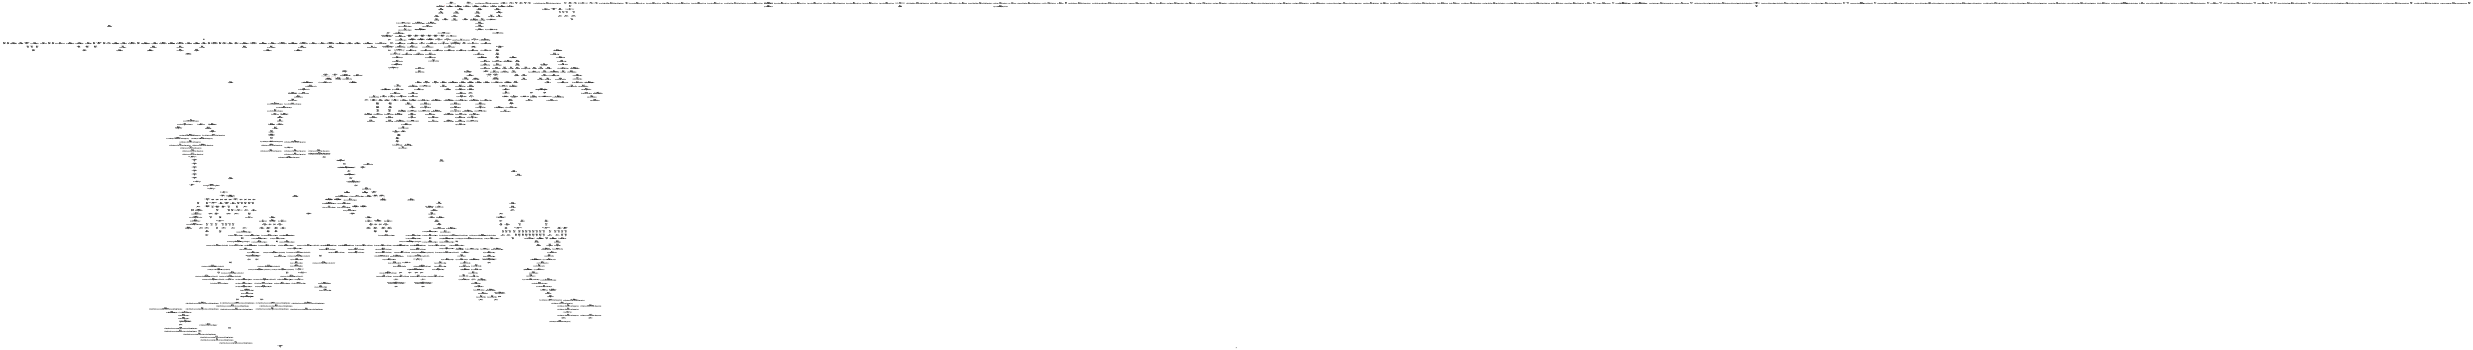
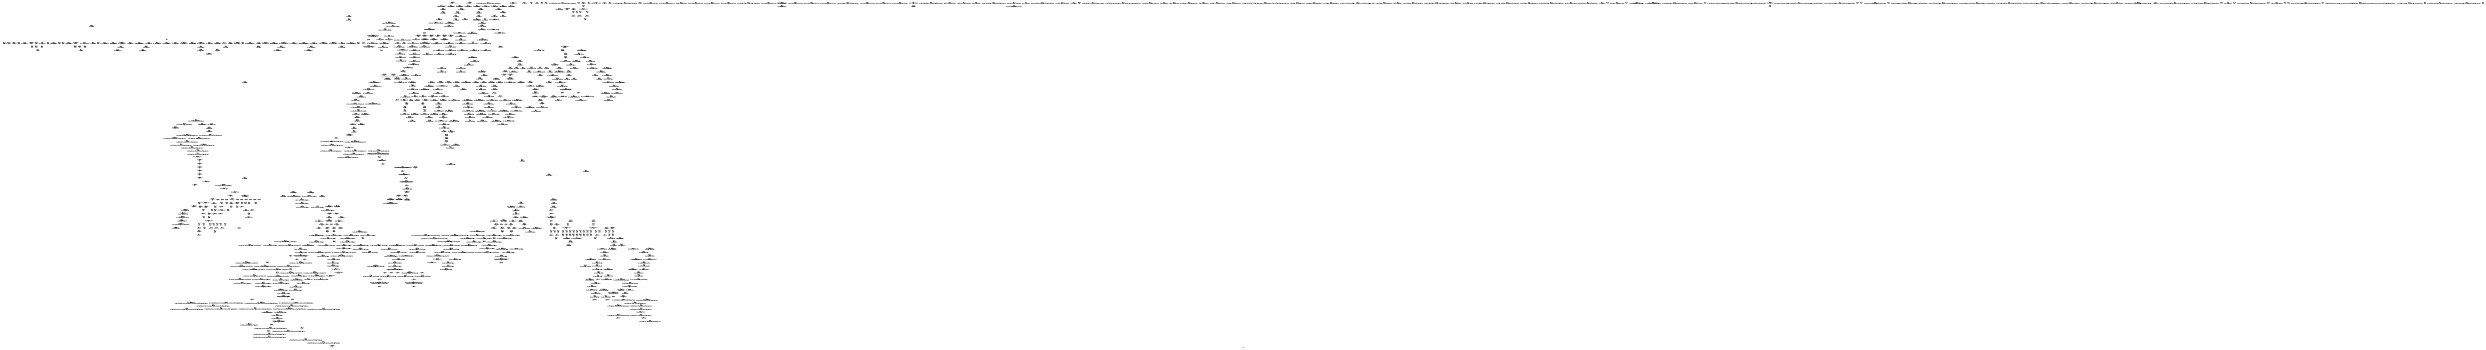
node "NodeID: 417": added
